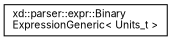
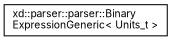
node "xd::parser::expr::Binary ExpressionGeneric< Units_t >": label "xd::parser::expr::Binary ExpressionGeneric< Units_t >" -> "xd::parser::parser::Binary ExpressionGeneric< Units_t >"
